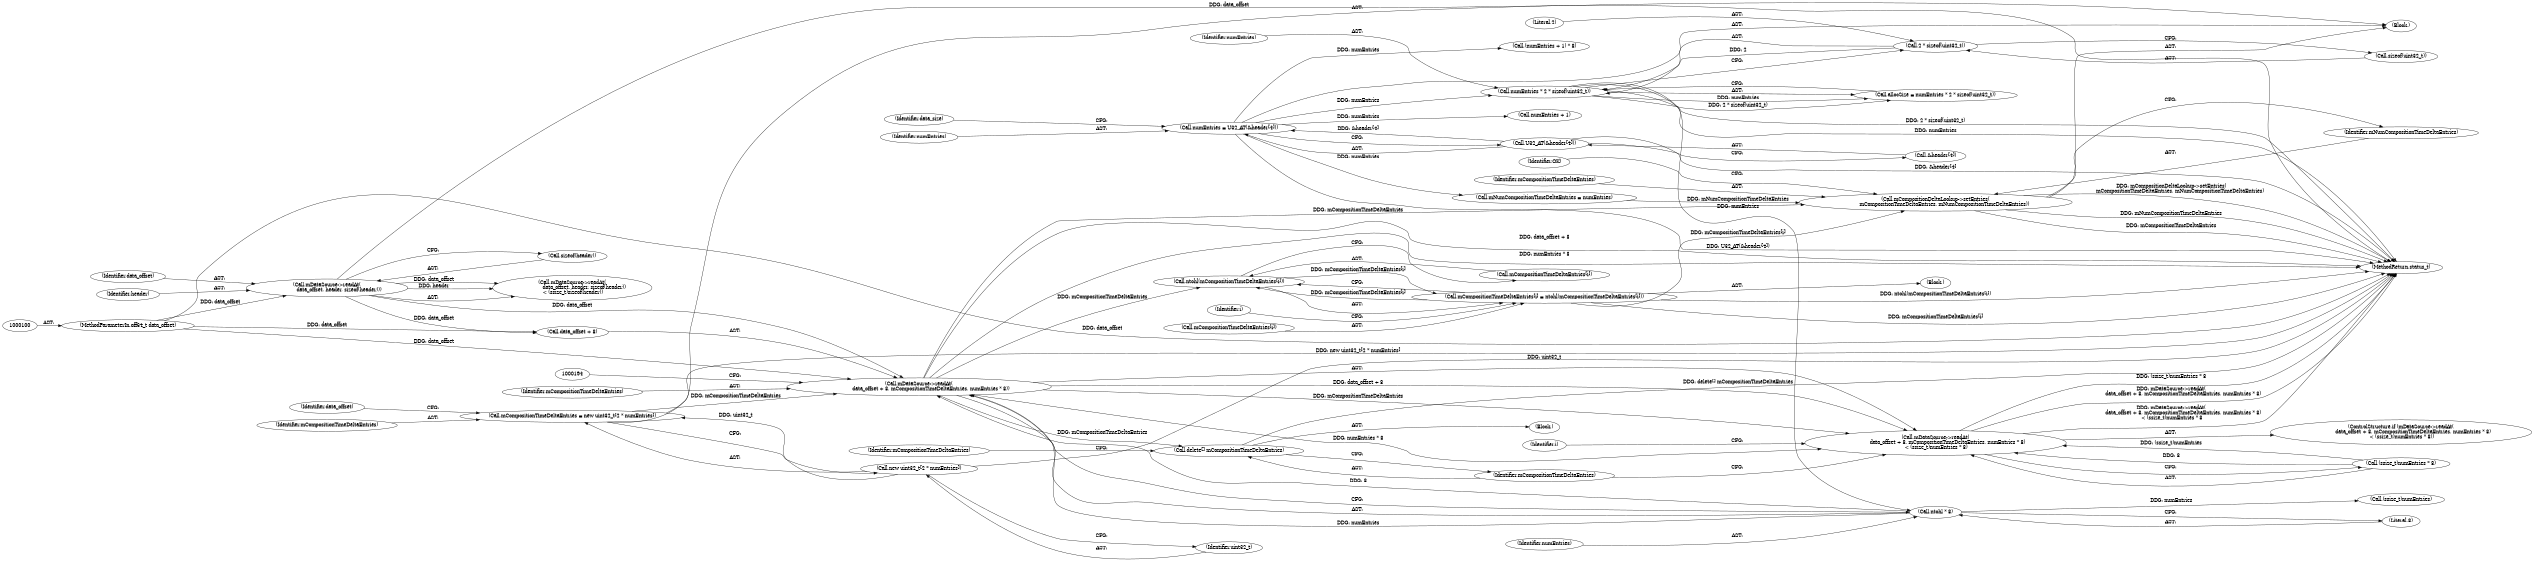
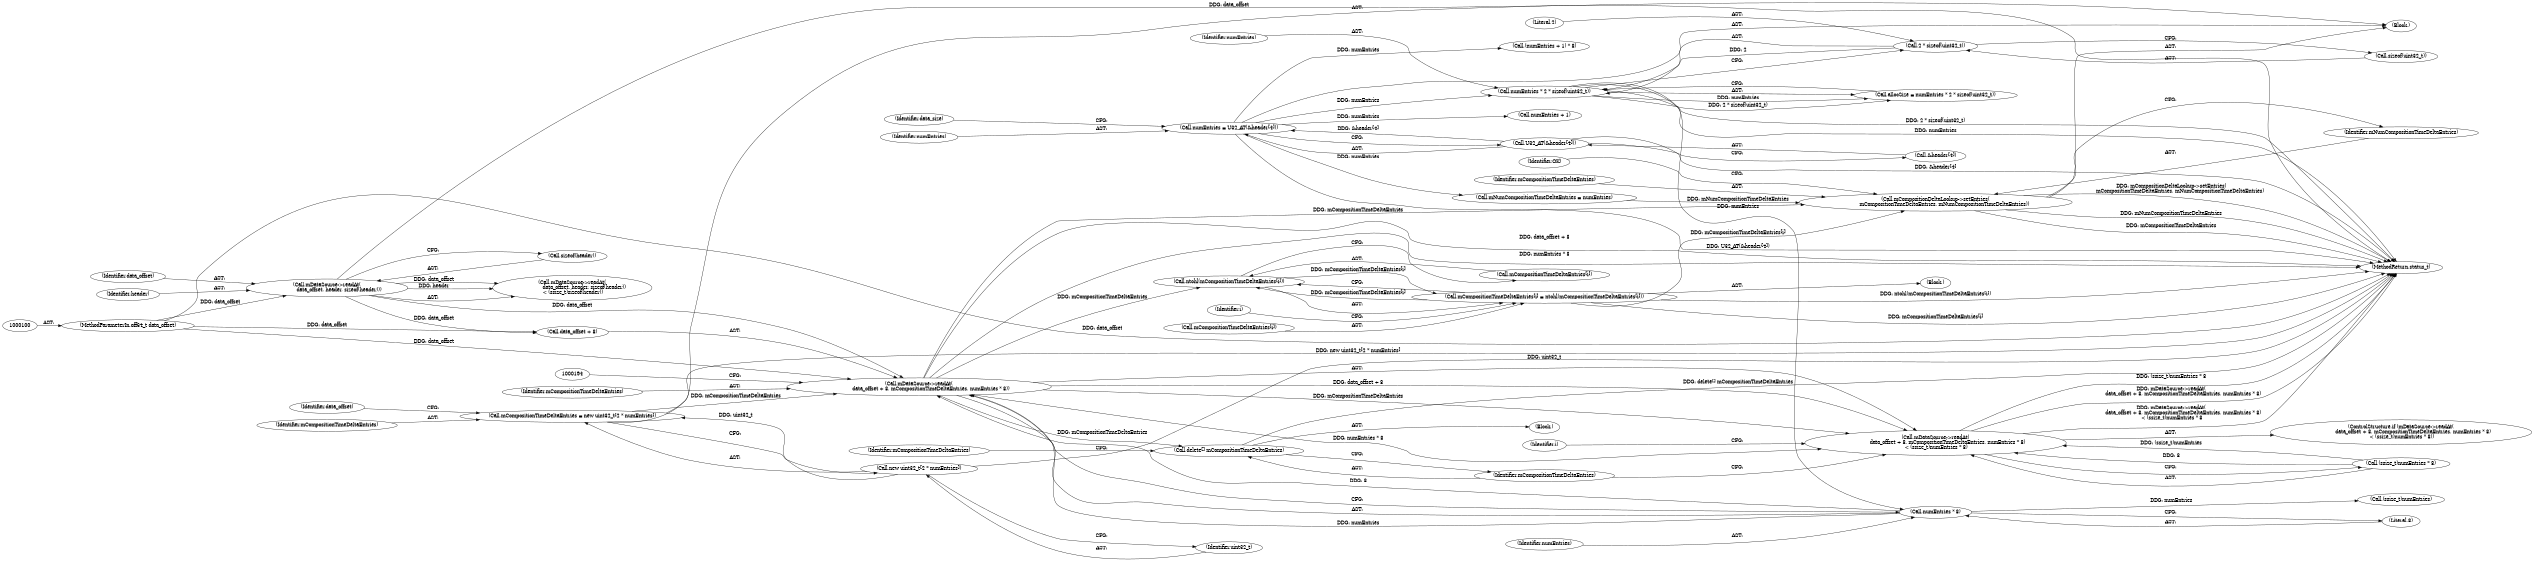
node "(Call,ntohl * 8)": label "(Call,ntohl * 8)" -> "(Call,numEntries * 8)"
